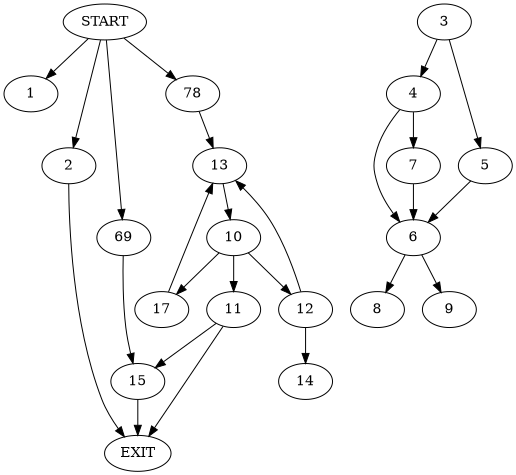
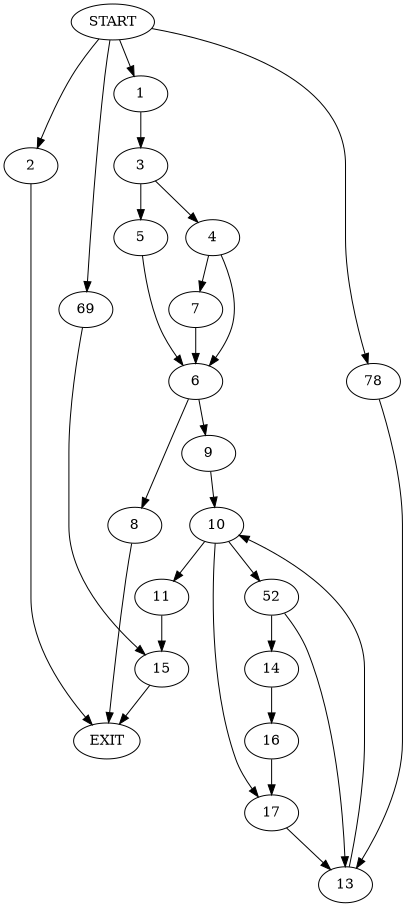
edge "1" -> "3": added
node "12": label "12" -> "52"
edge "11" -> "EXIT": now "8" -> "EXIT"
edge "9" -> "10": added
node "16": added
